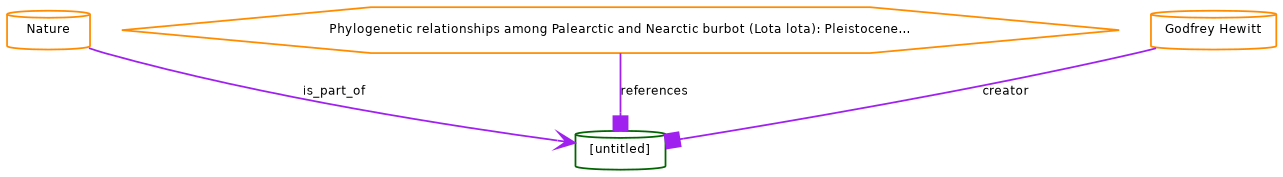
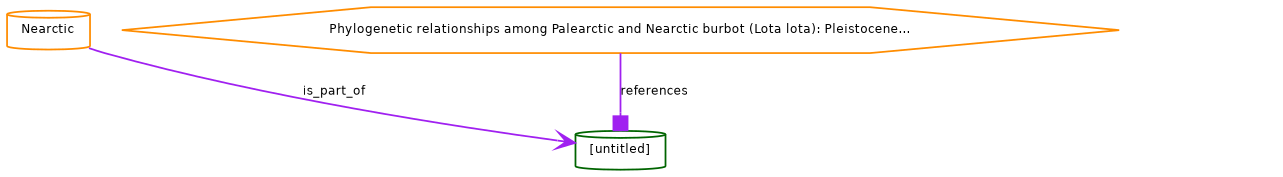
node "Nature": label "Nature" -> "Nearctic"
node "Godfrey Hewitt": removed
